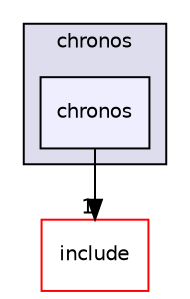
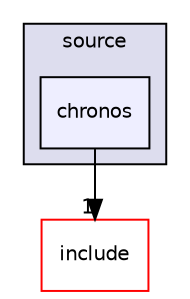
cluster "chronos": label "chronos" -> "source"
